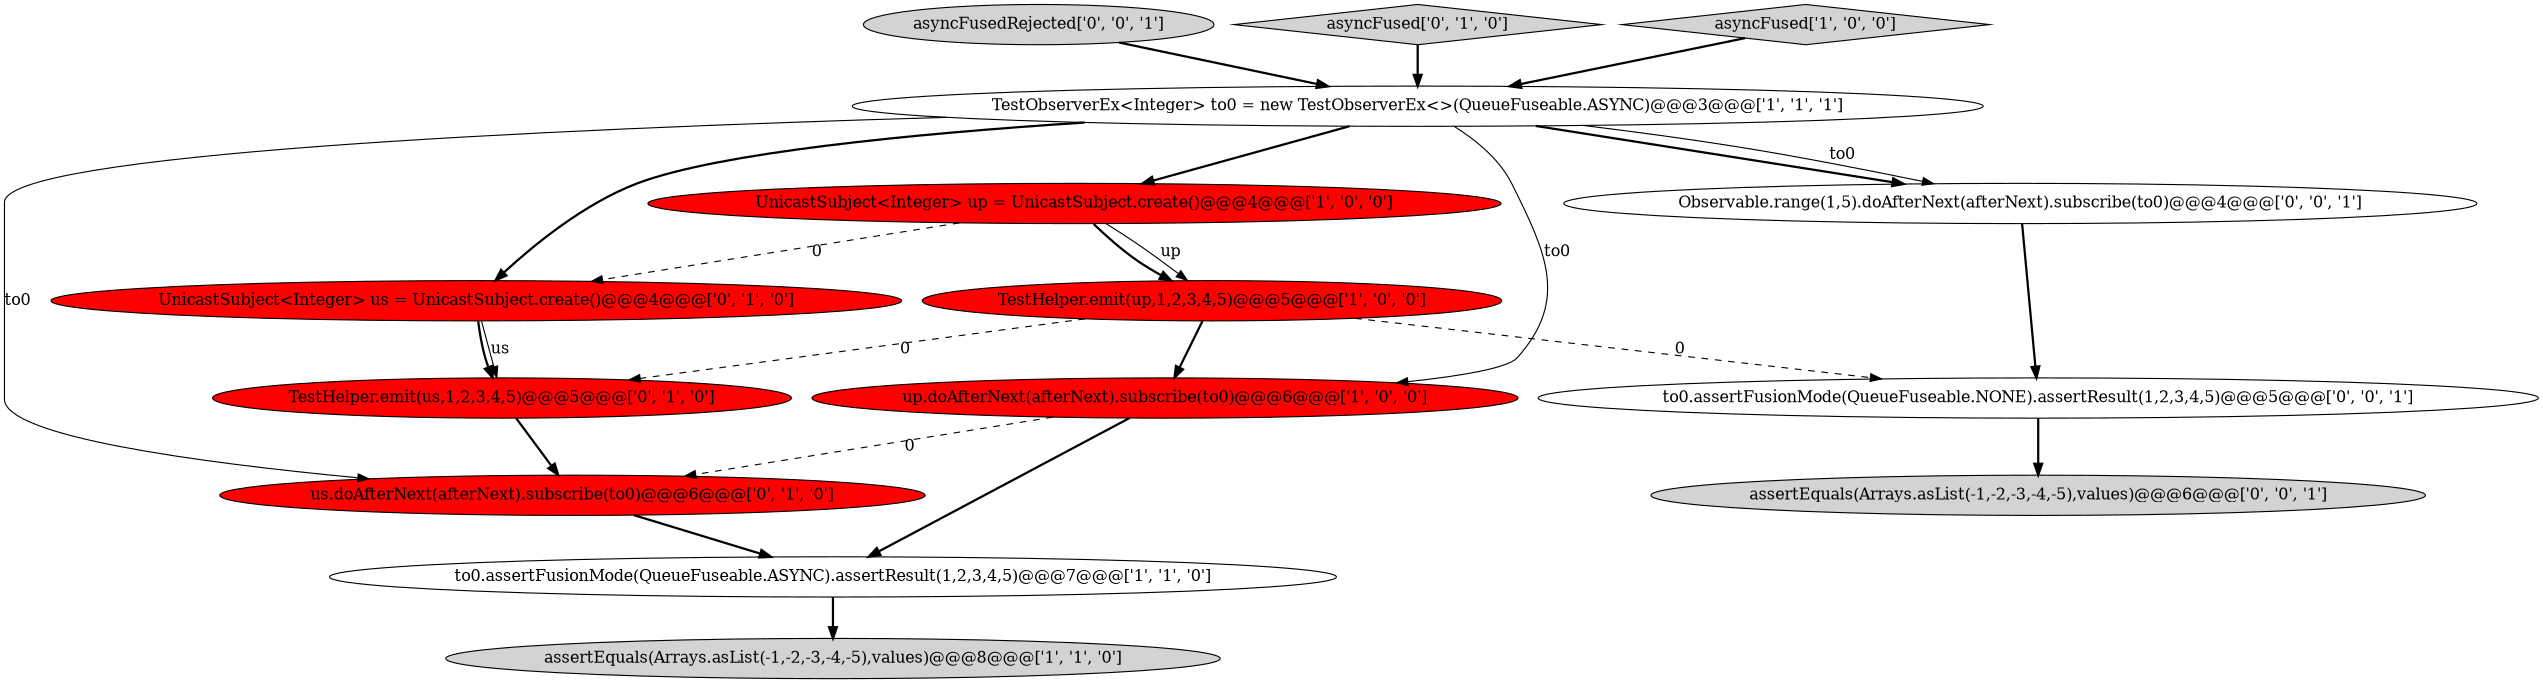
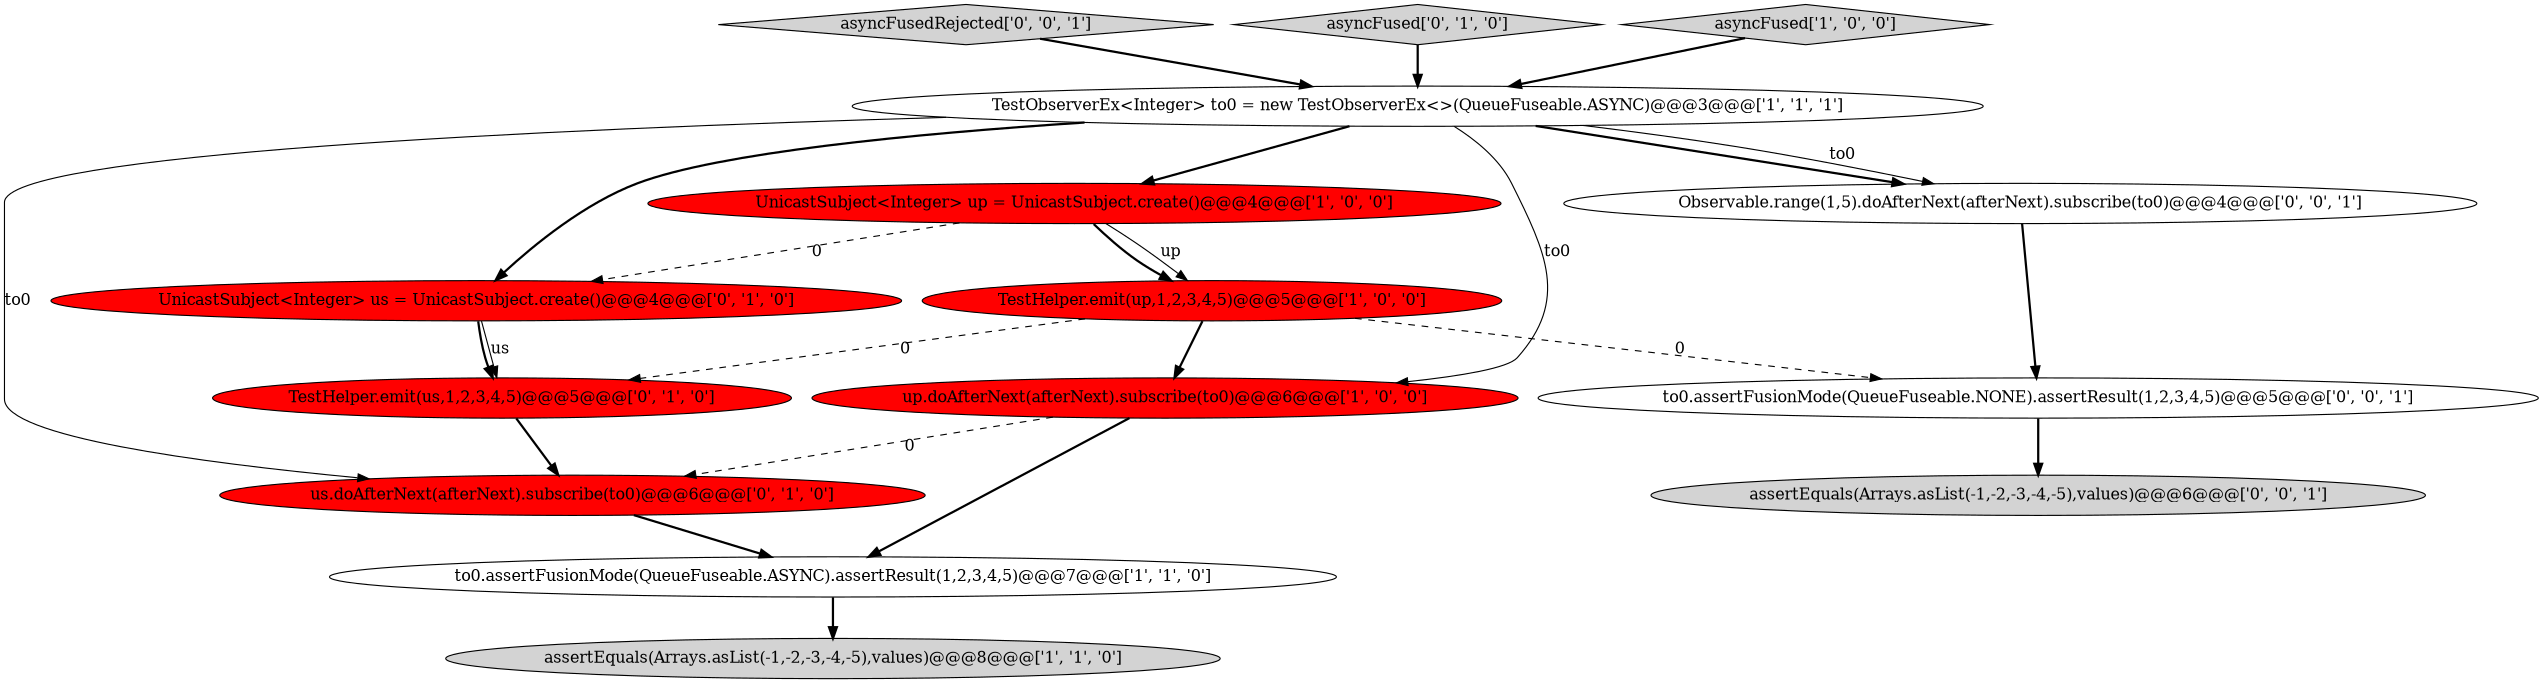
node "asyncFusedRejected['0', '0', '1']": shape ellipse -> diamond
